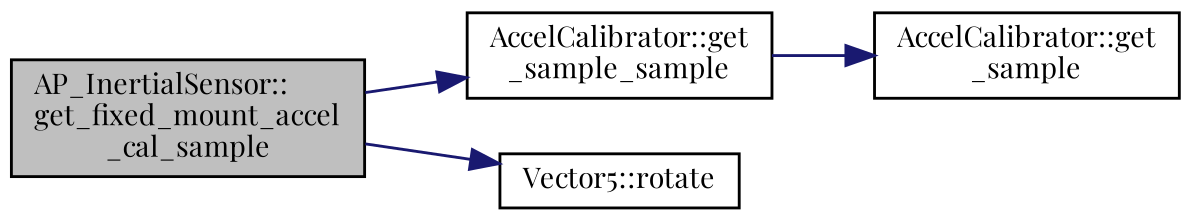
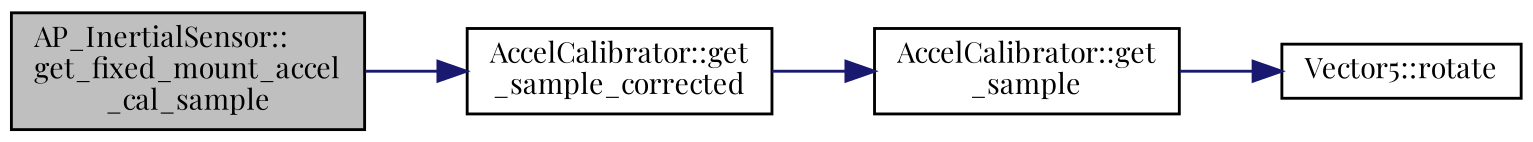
node "AccelCalibrator::get _sample_sample": label "AccelCalibrator::get _sample_sample" -> "AccelCalibrator::get _sample_corrected"
edge "AP_InertialSensor:: get_fixed_mount_accel _cal_sample" -> "Vector5::rotate": now "AccelCalibrator::get _sample" -> "Vector5::rotate"
